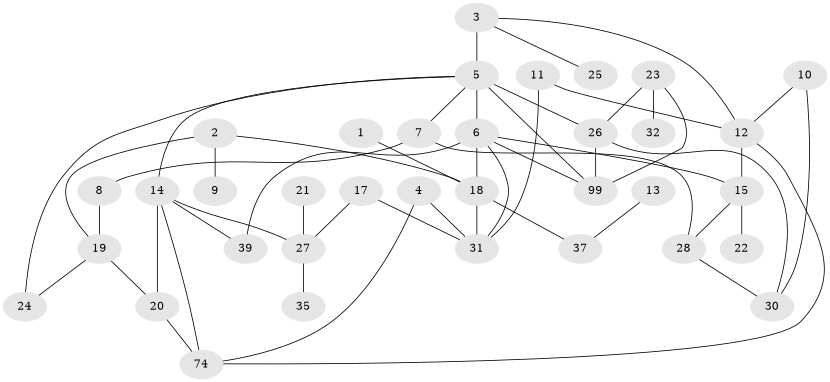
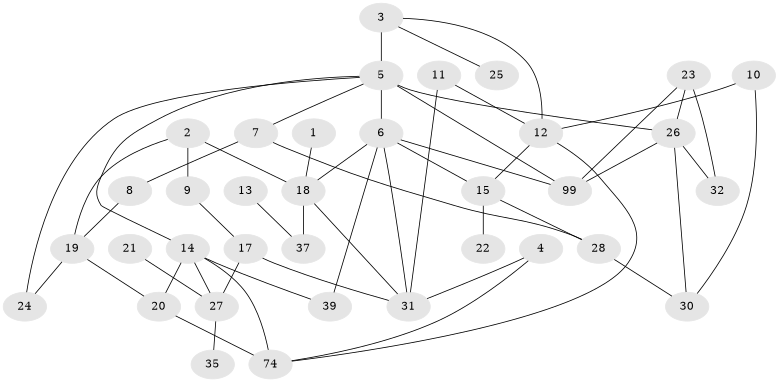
edge "26" -- "32": added
edge "9" -- "17": added
